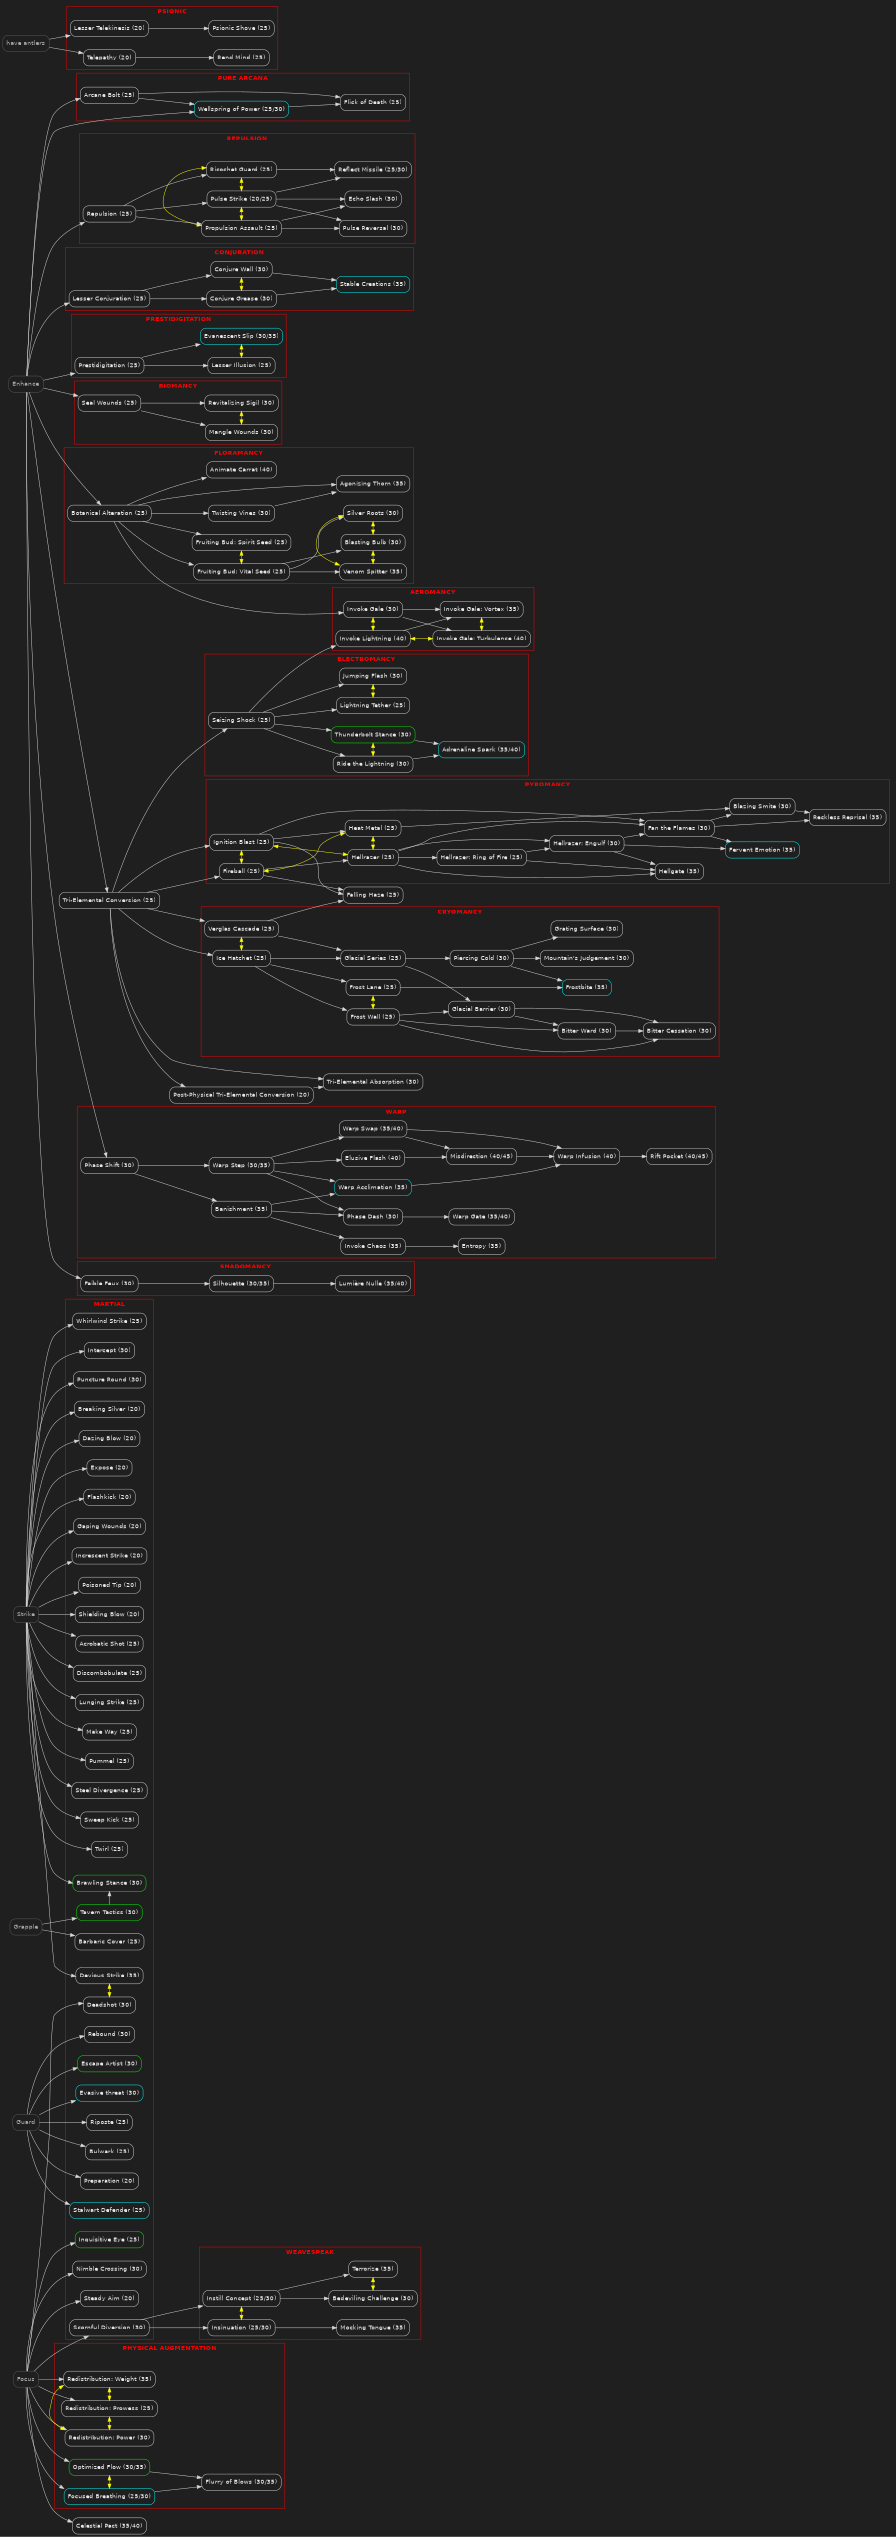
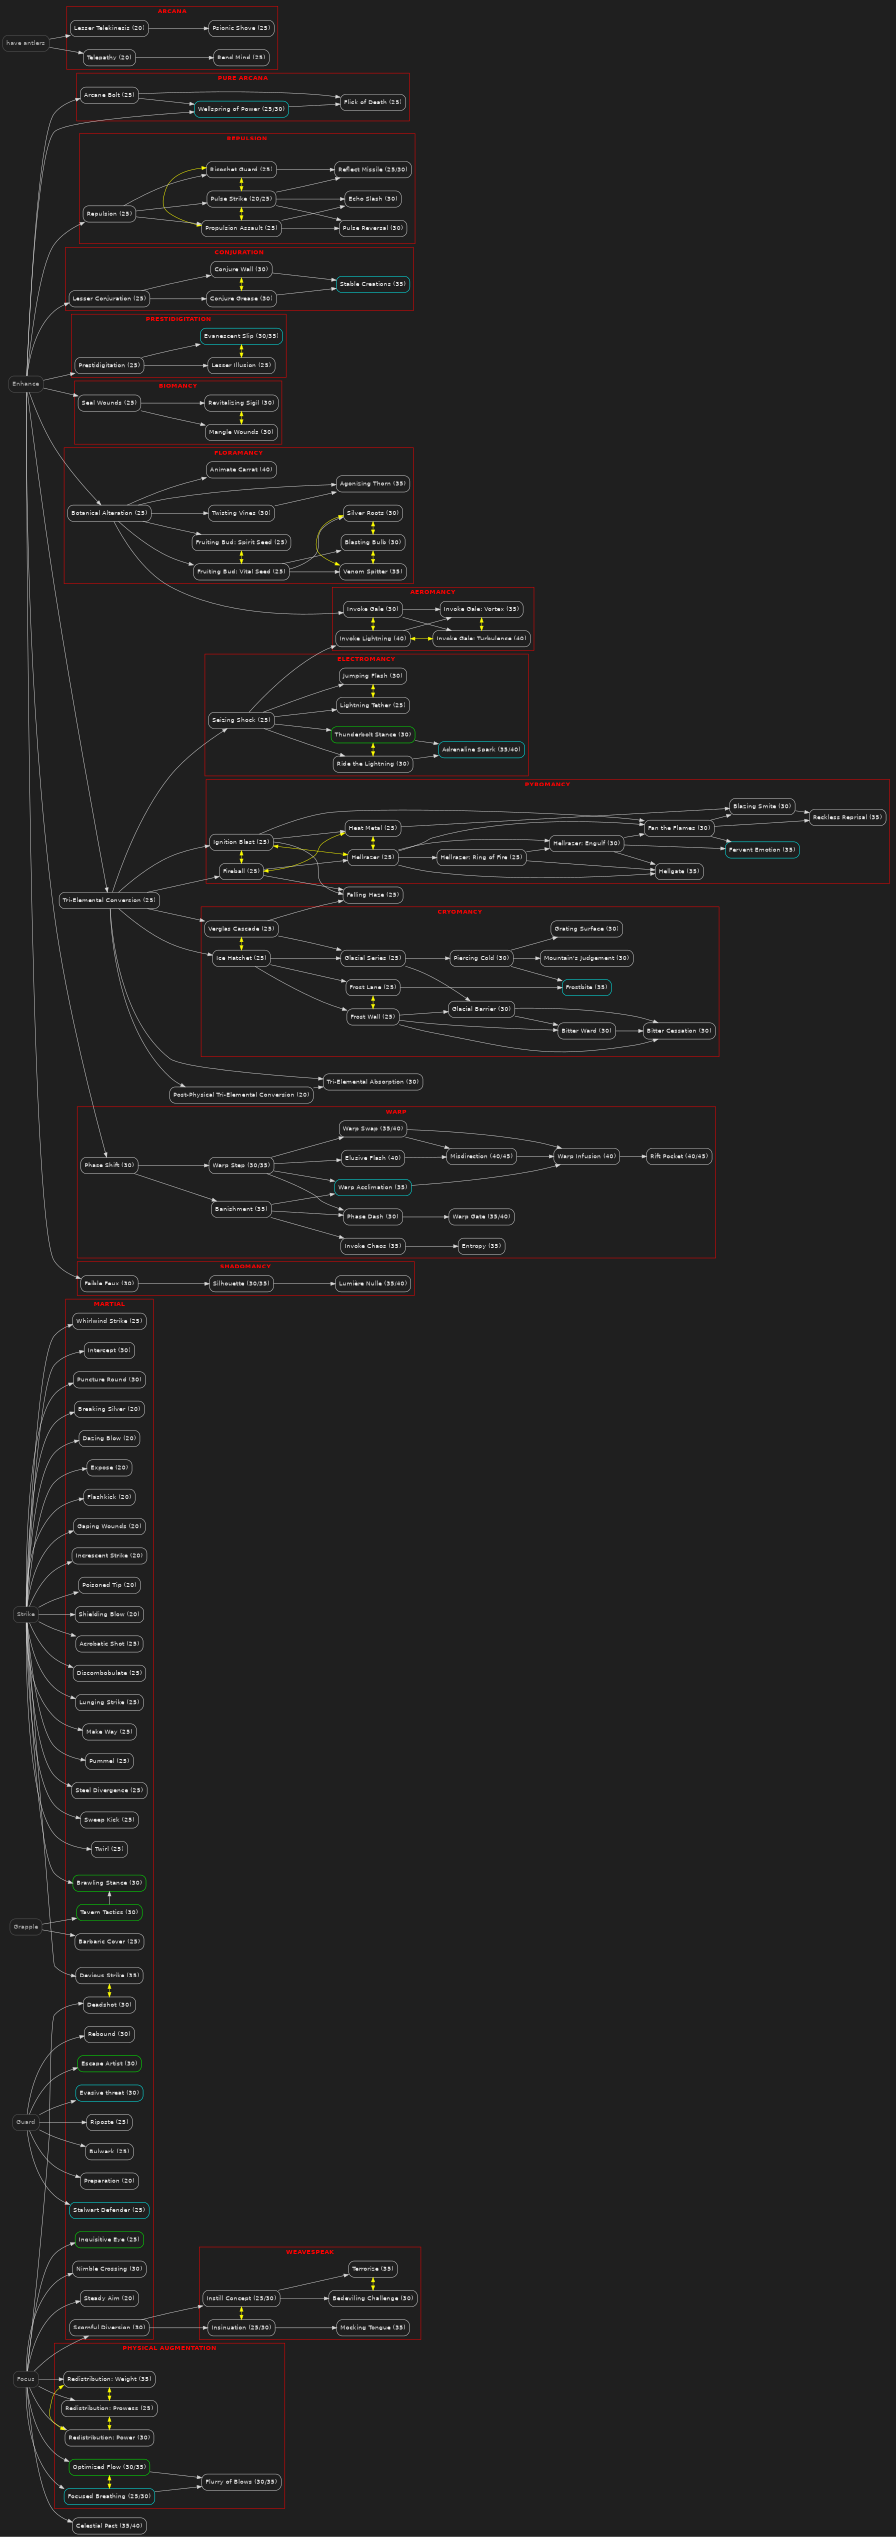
cluster "PSIONIC": label "PSIONIC" -> "ARCANA"
